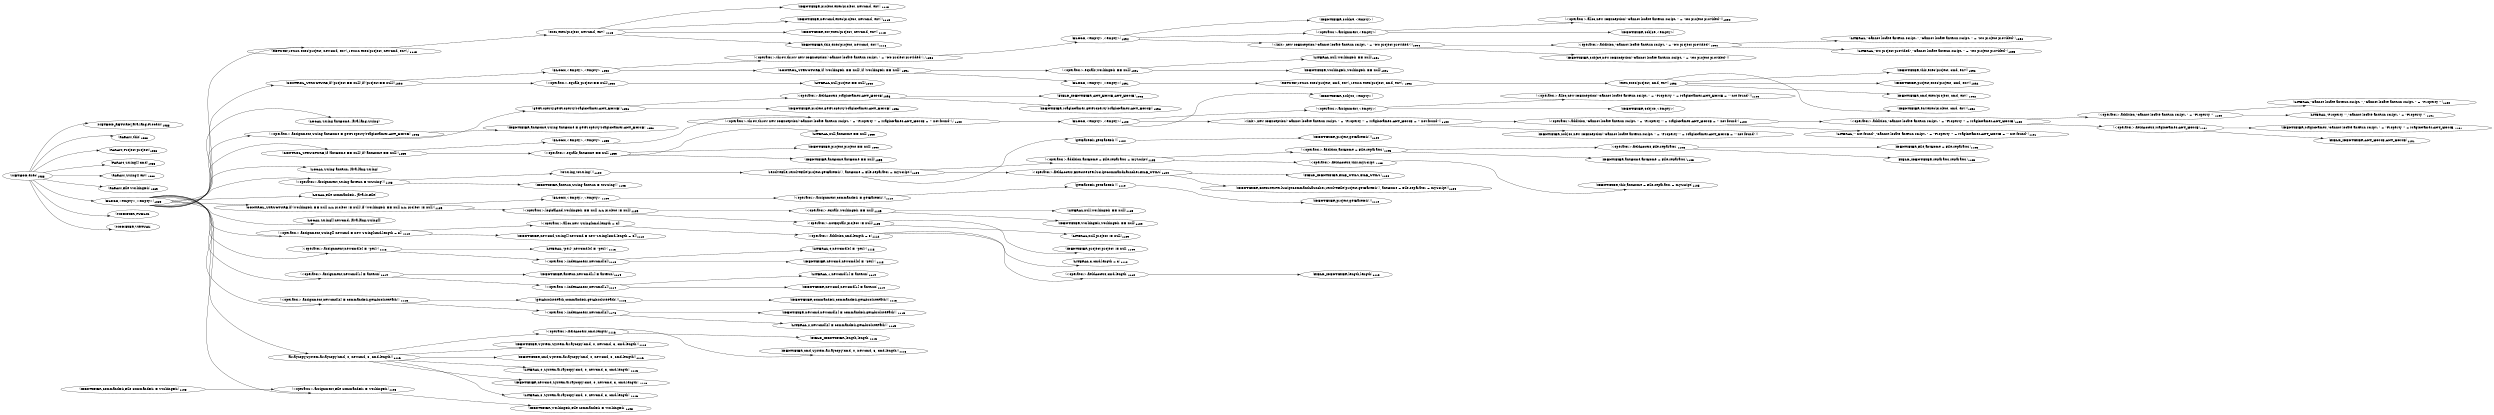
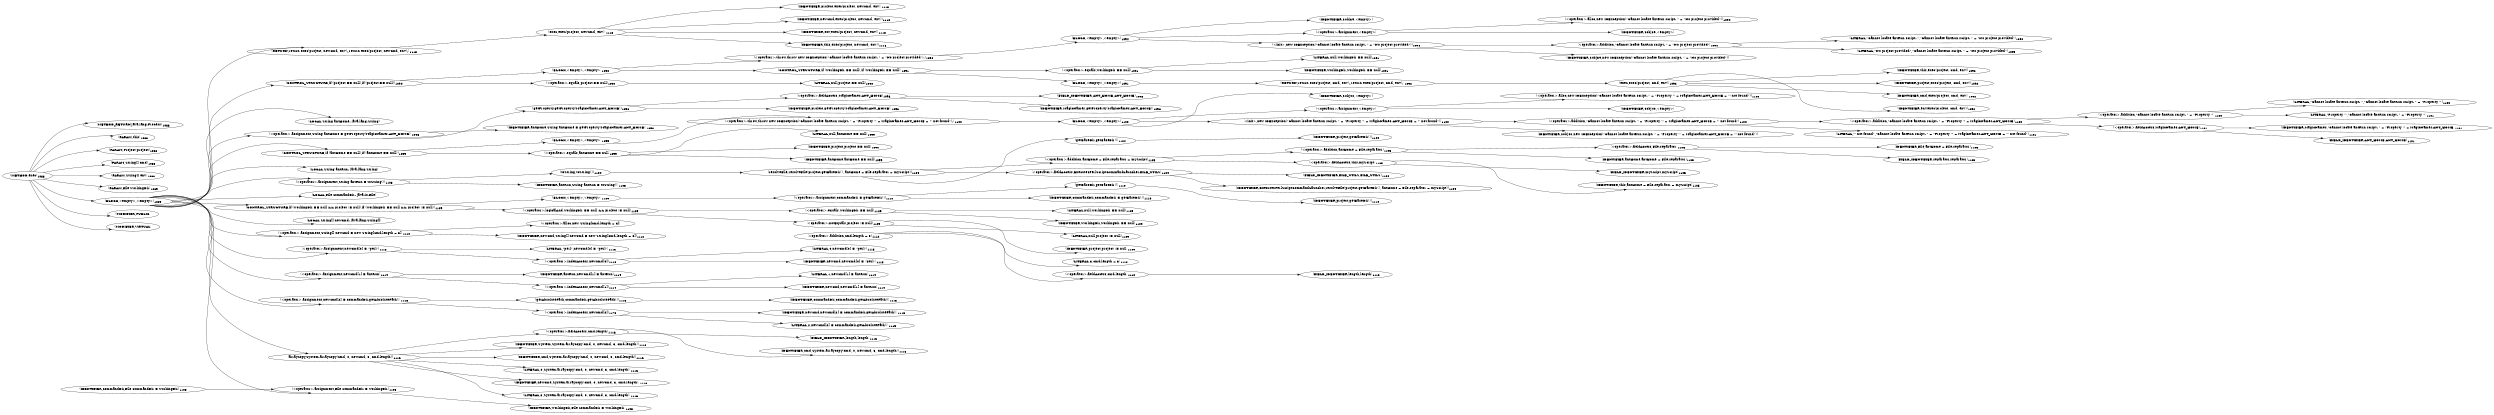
node "(FIELD_IDENTIFIER,myScript,myScript)": added
node "(IDENTIFIER,commandDir,commandDir = getBaseDir())": added
edge "(<operator>.alloc,new String[cmd.length + 3])" -> "(<operator>.addition,cmd.length + 3)": removed
